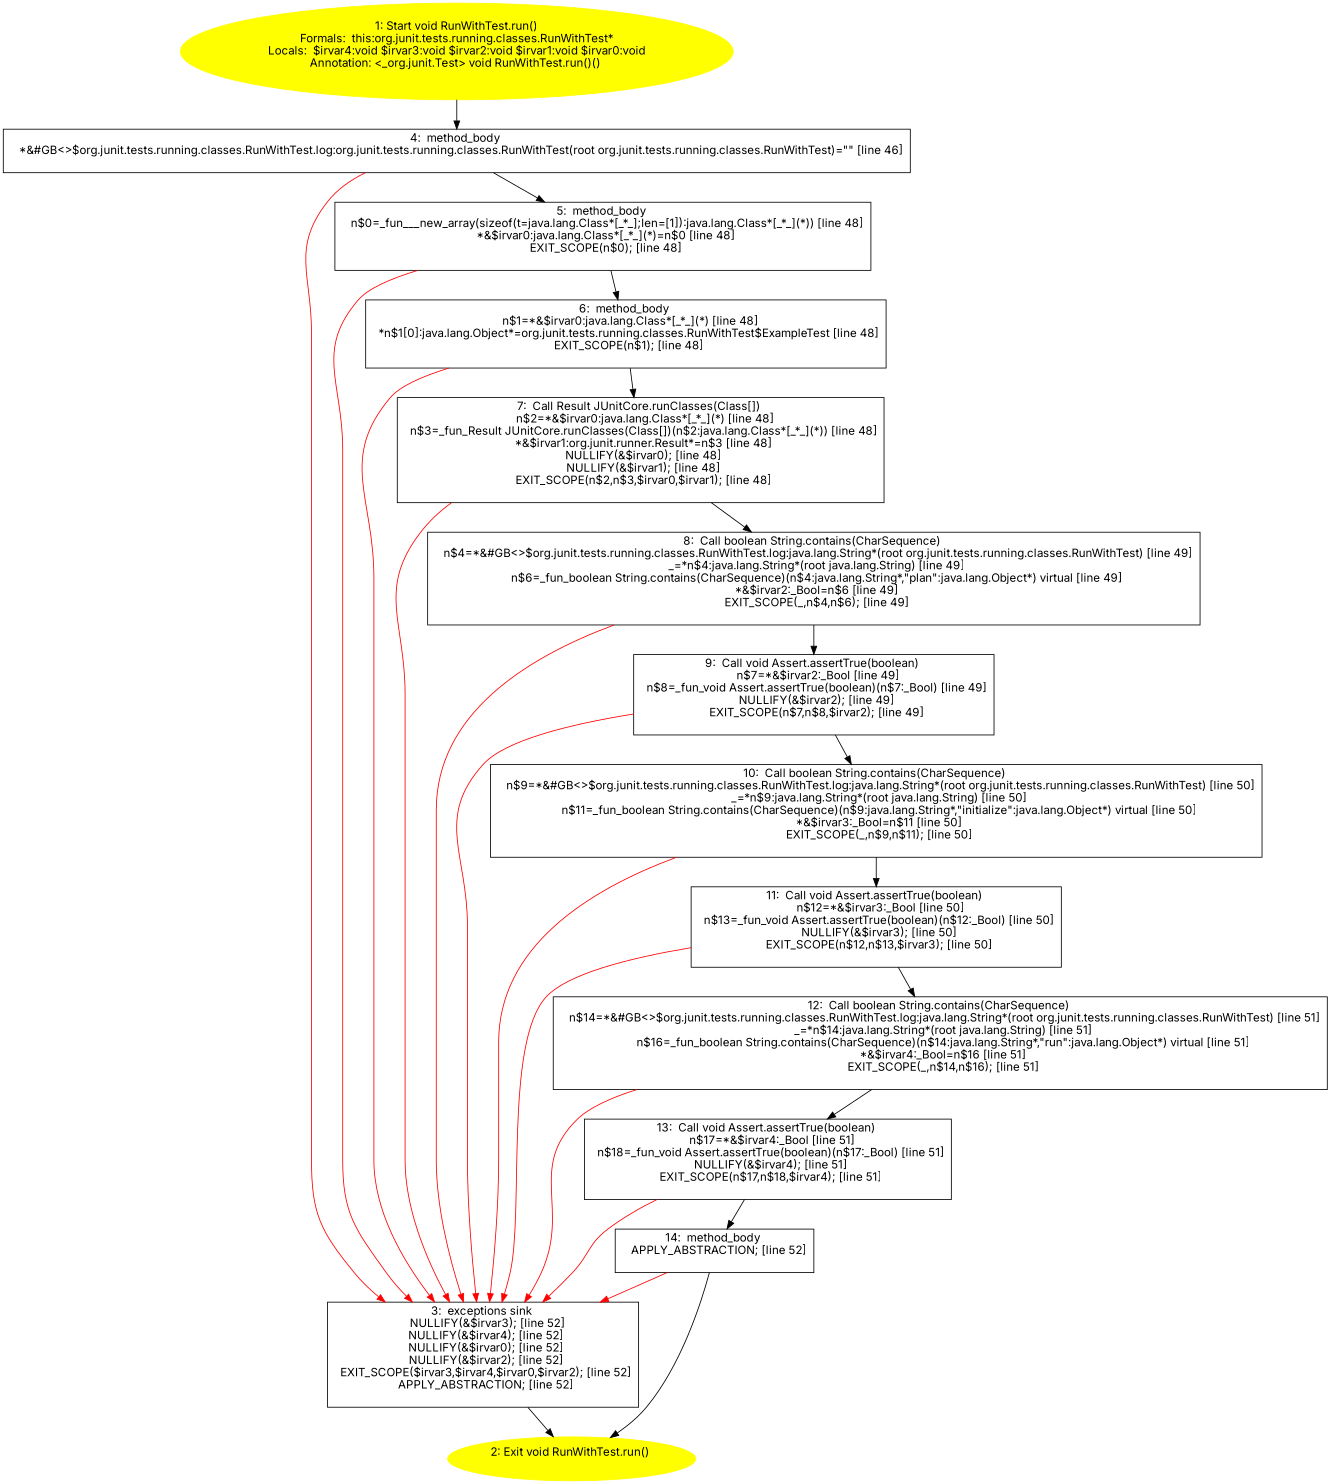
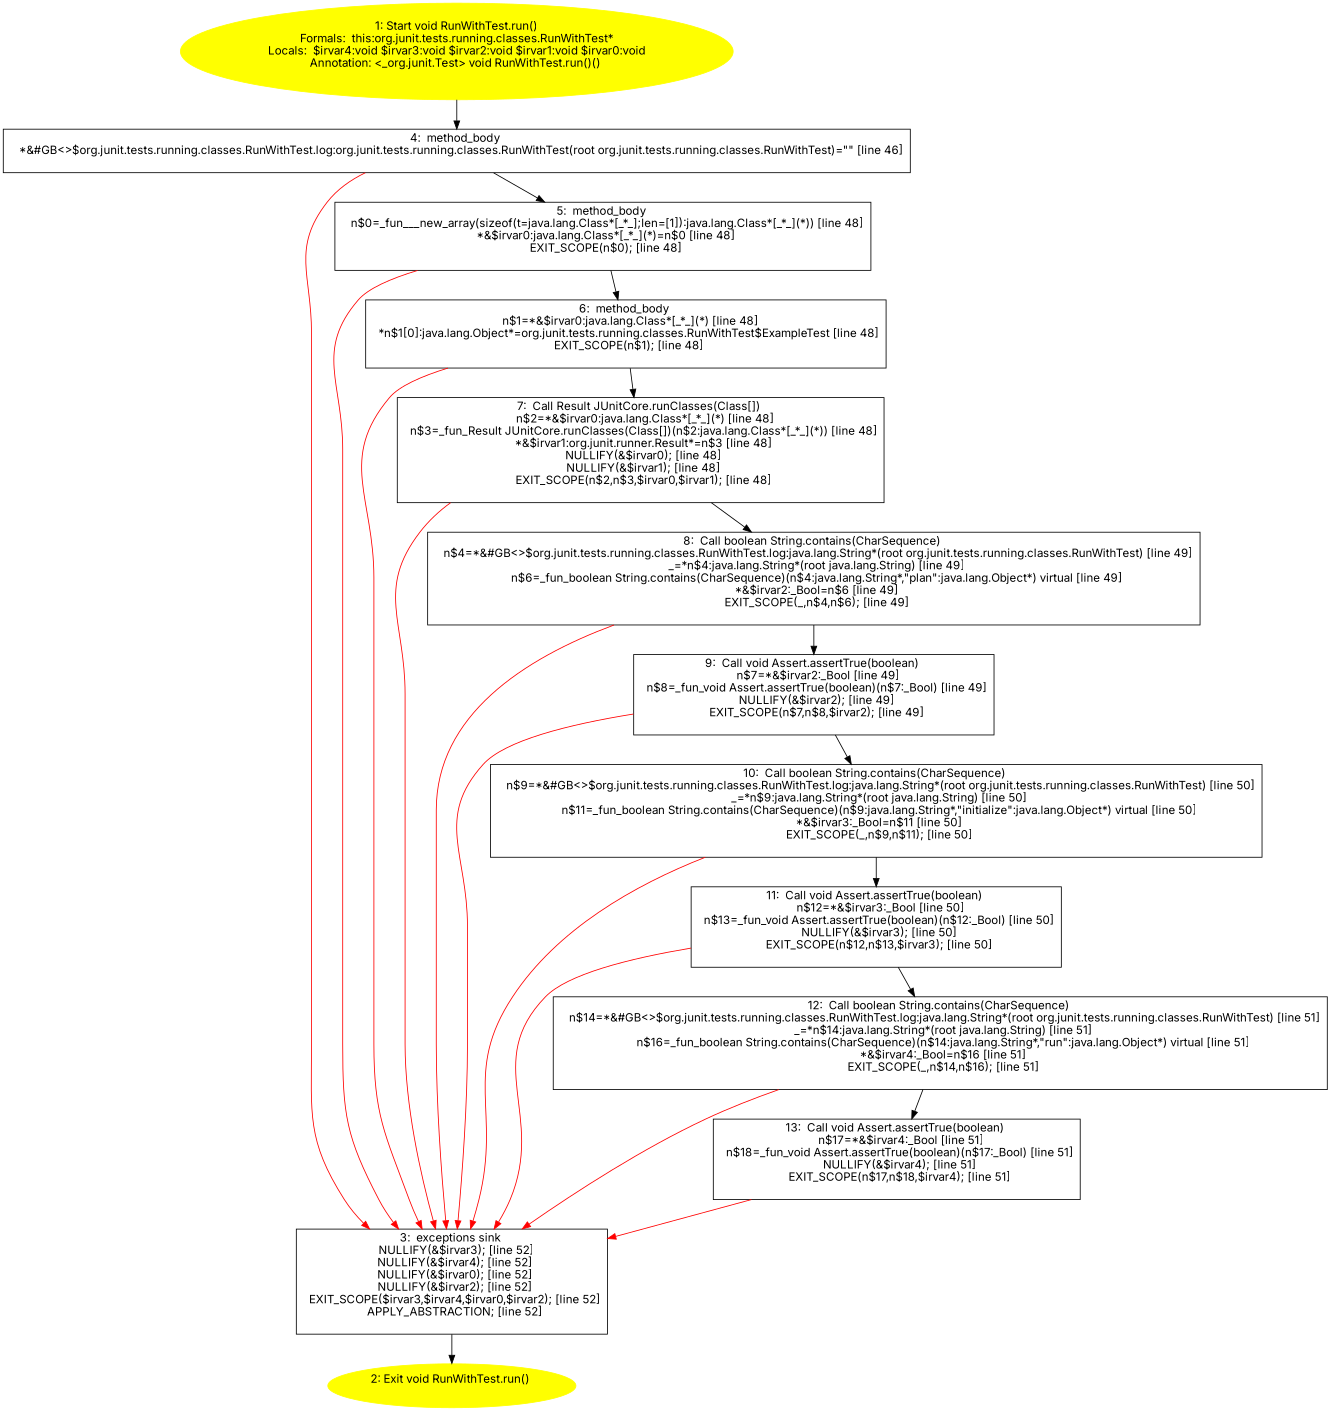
node "14:  method_body APPLY_ABSTRACTION; [line 52]": removed
